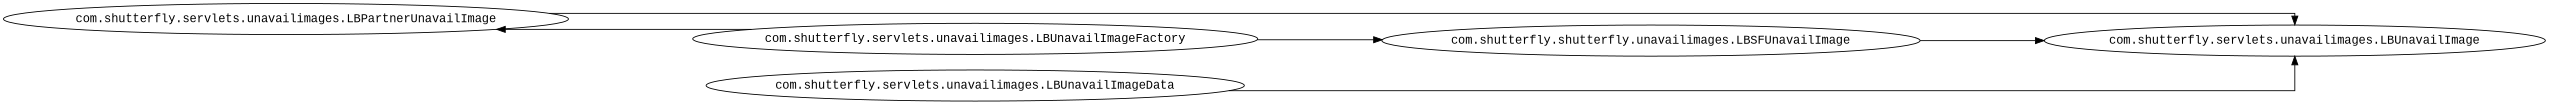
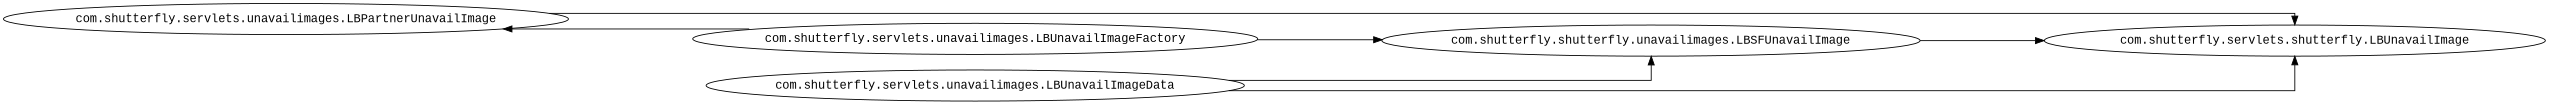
edge "com.shutterfly.servlets.unavailimages.LBUnavailImageFactory" -> "com.shutterfly.servlets.unavailimages.LBPartnerUnavailImage": reversed
node "com.shutterfly.servlets.unavailimages.LBUnavailImage": label "com.shutterfly.servlets.unavailimages.LBUnavailImage" -> "com.shutterfly.servlets.shutterfly.LBUnavailImage"
edge "com.shutterfly.servlets.unavailimages.LBUnavailImageData" -> "com.shutterfly.shutterfly.unavailimages.LBSFUnavailImage": added
